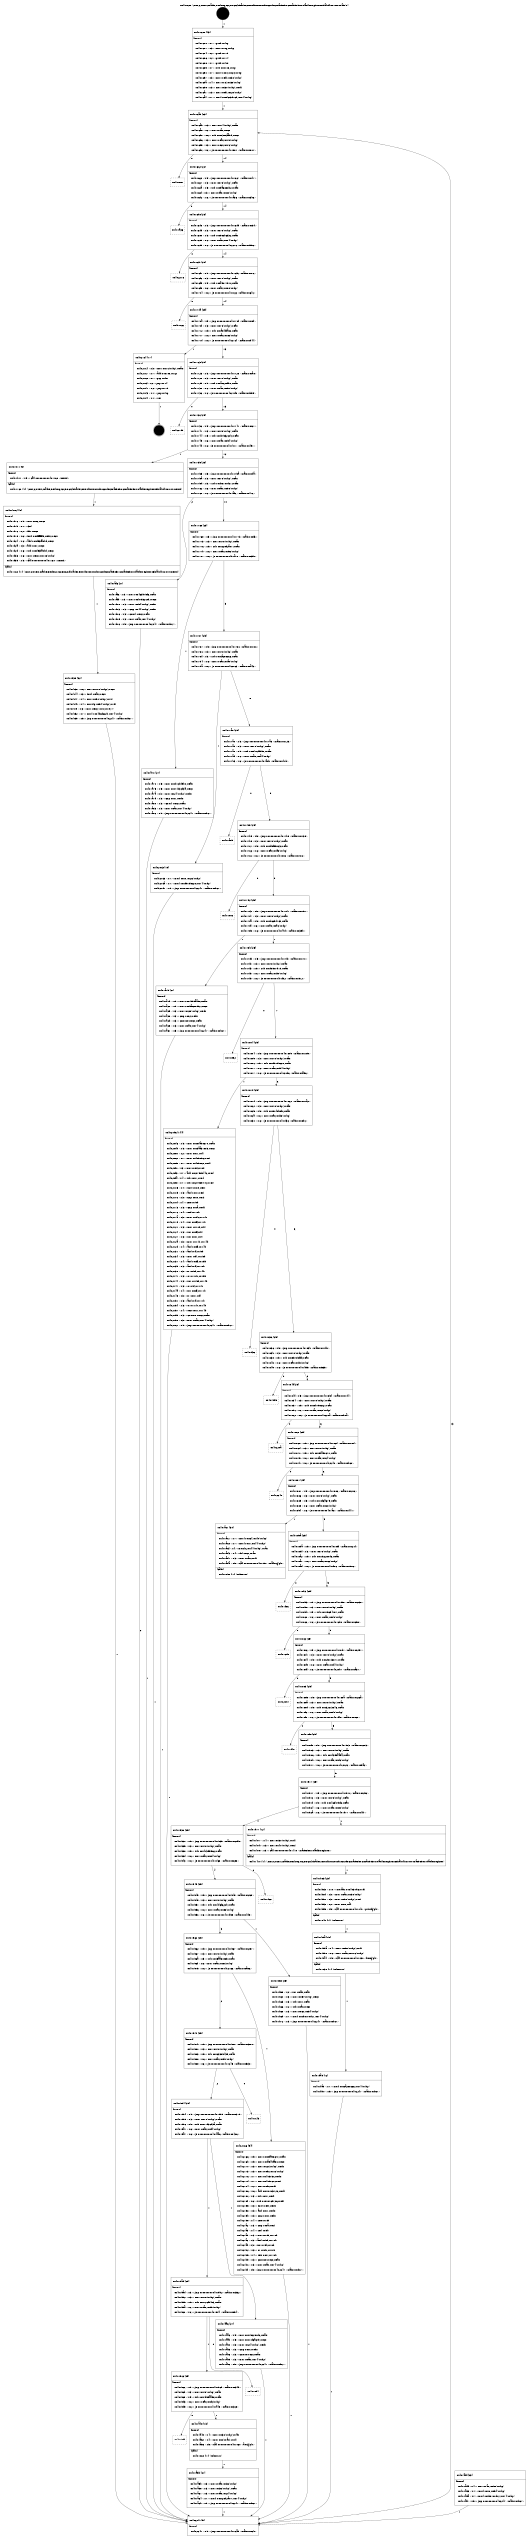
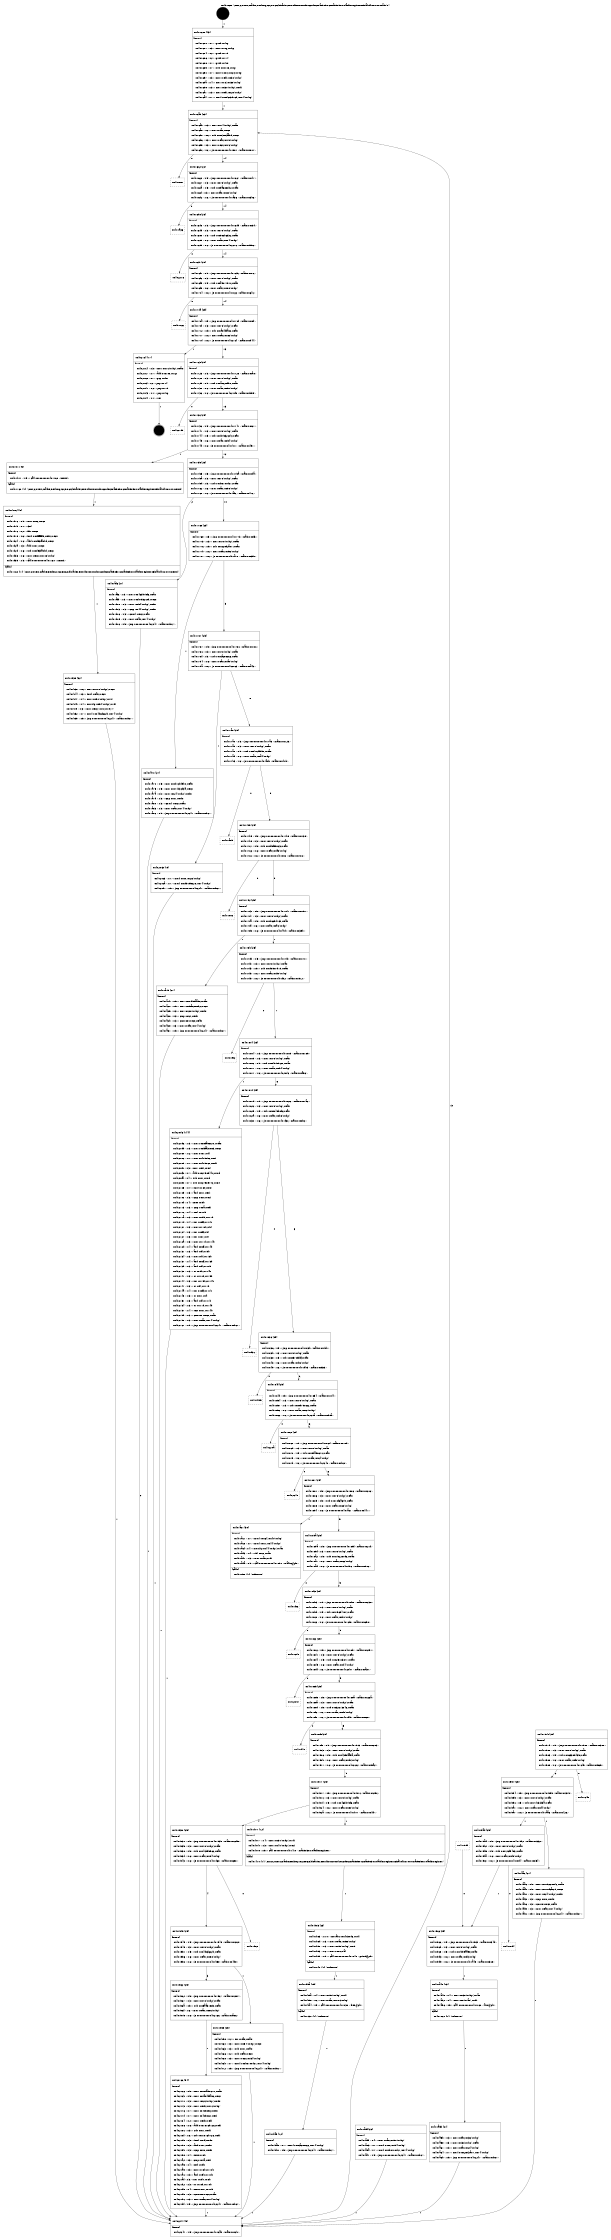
edge "0x401962 [25]" -> "0x40197b [25]": removed, label "2"
edge "0x4019c6 [25]" -> "0x4019df": reversed
